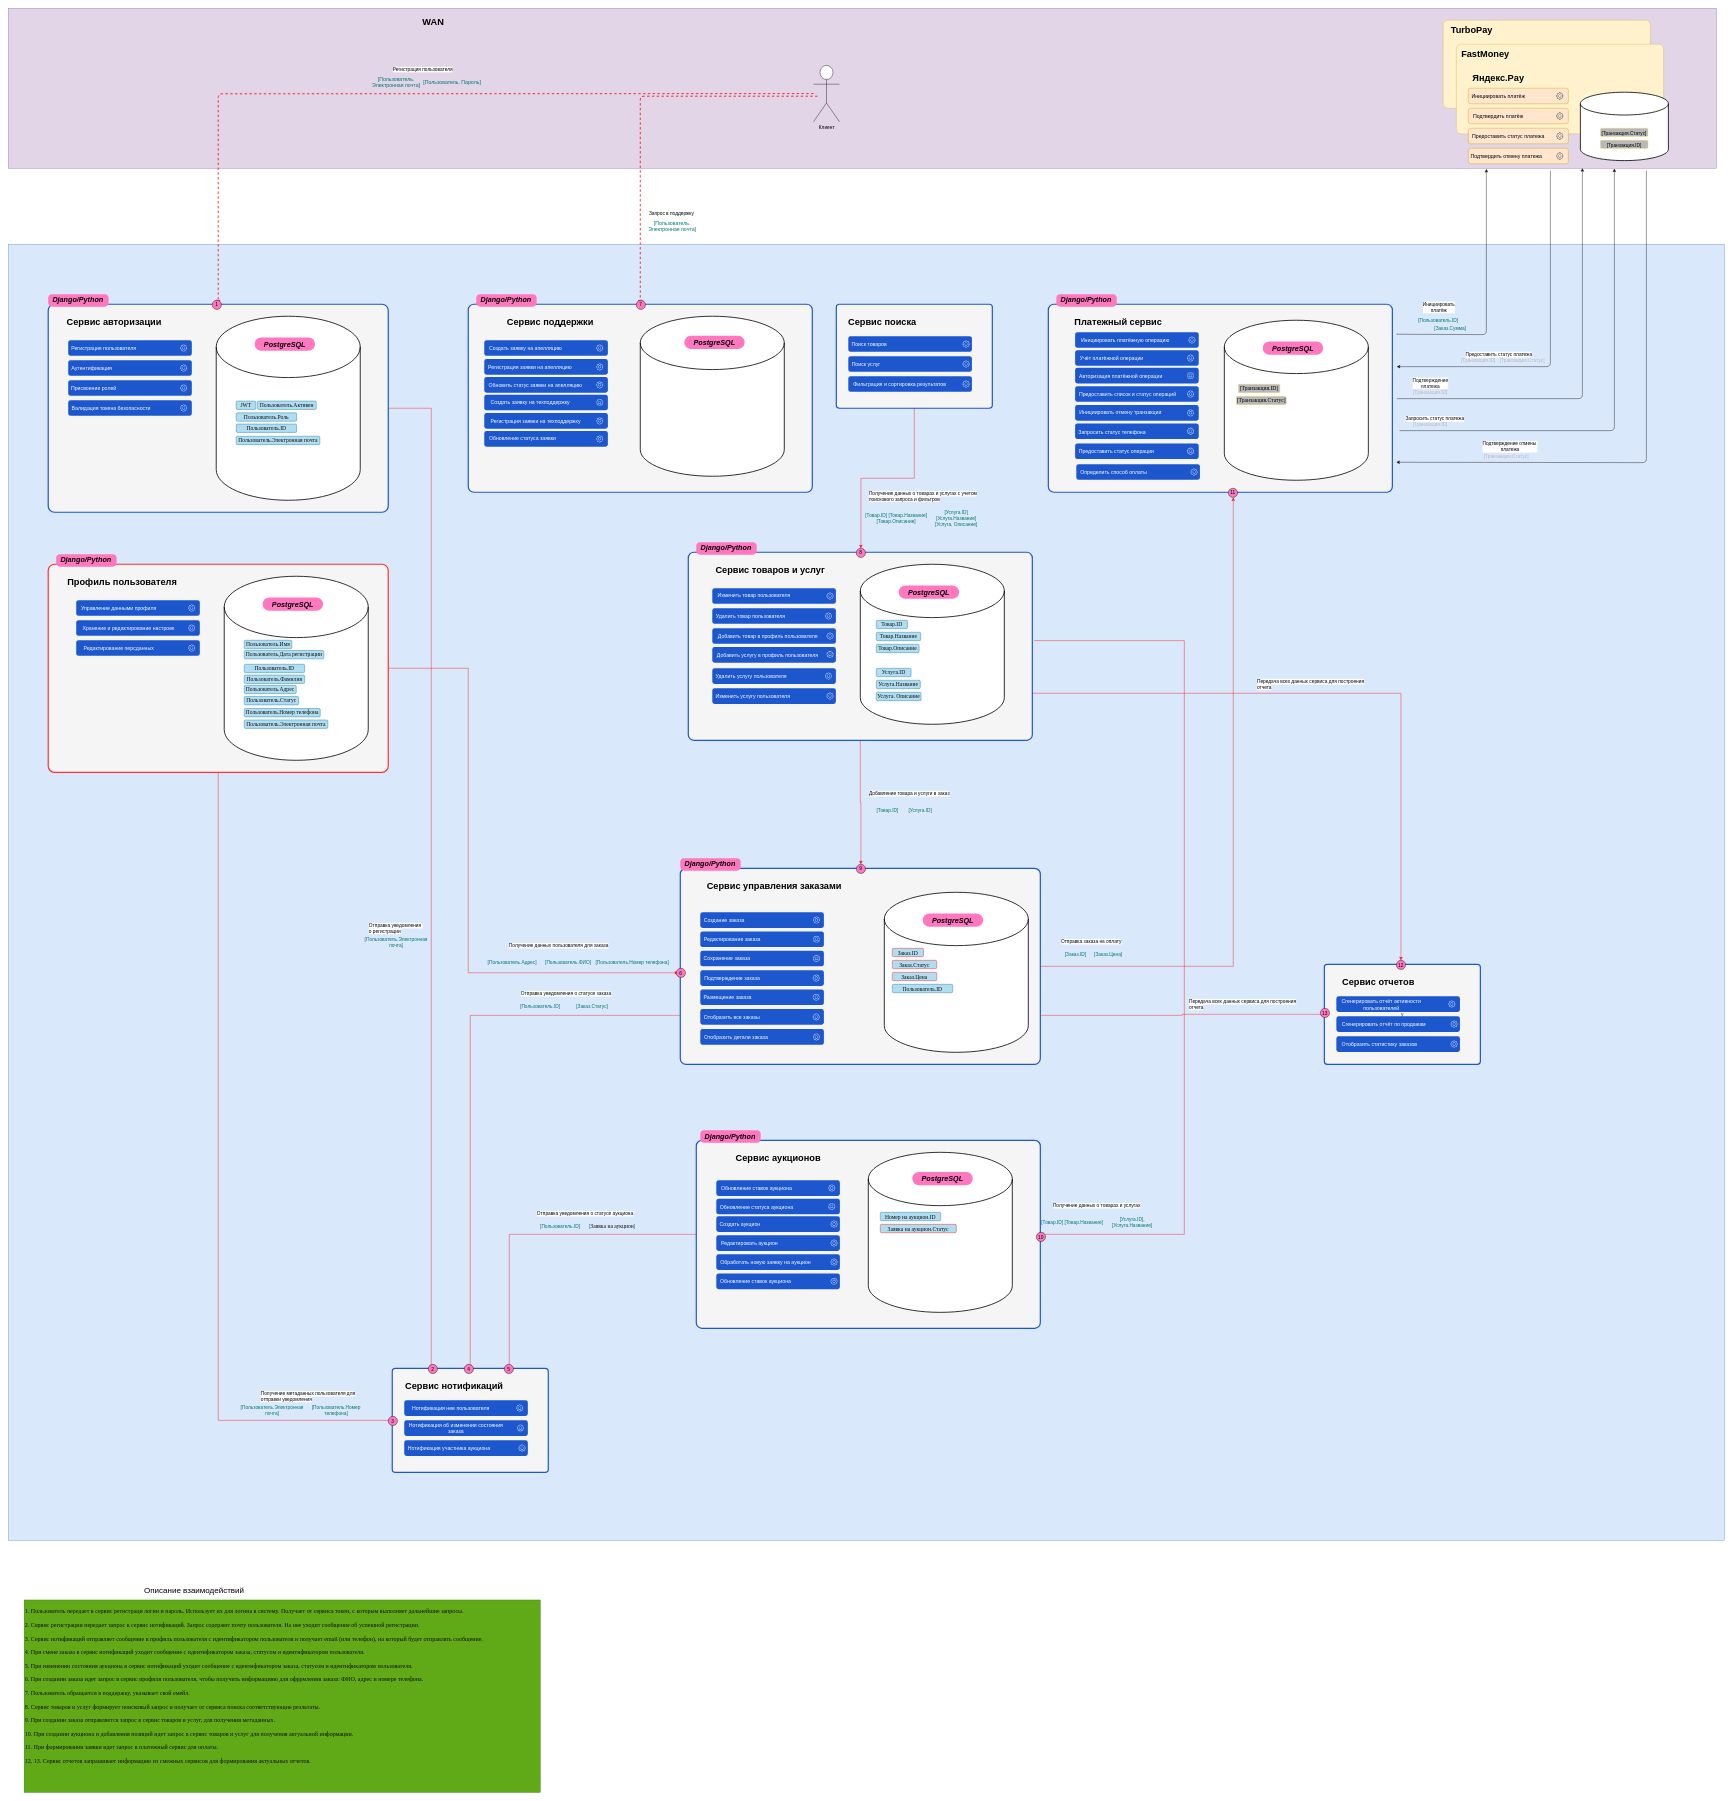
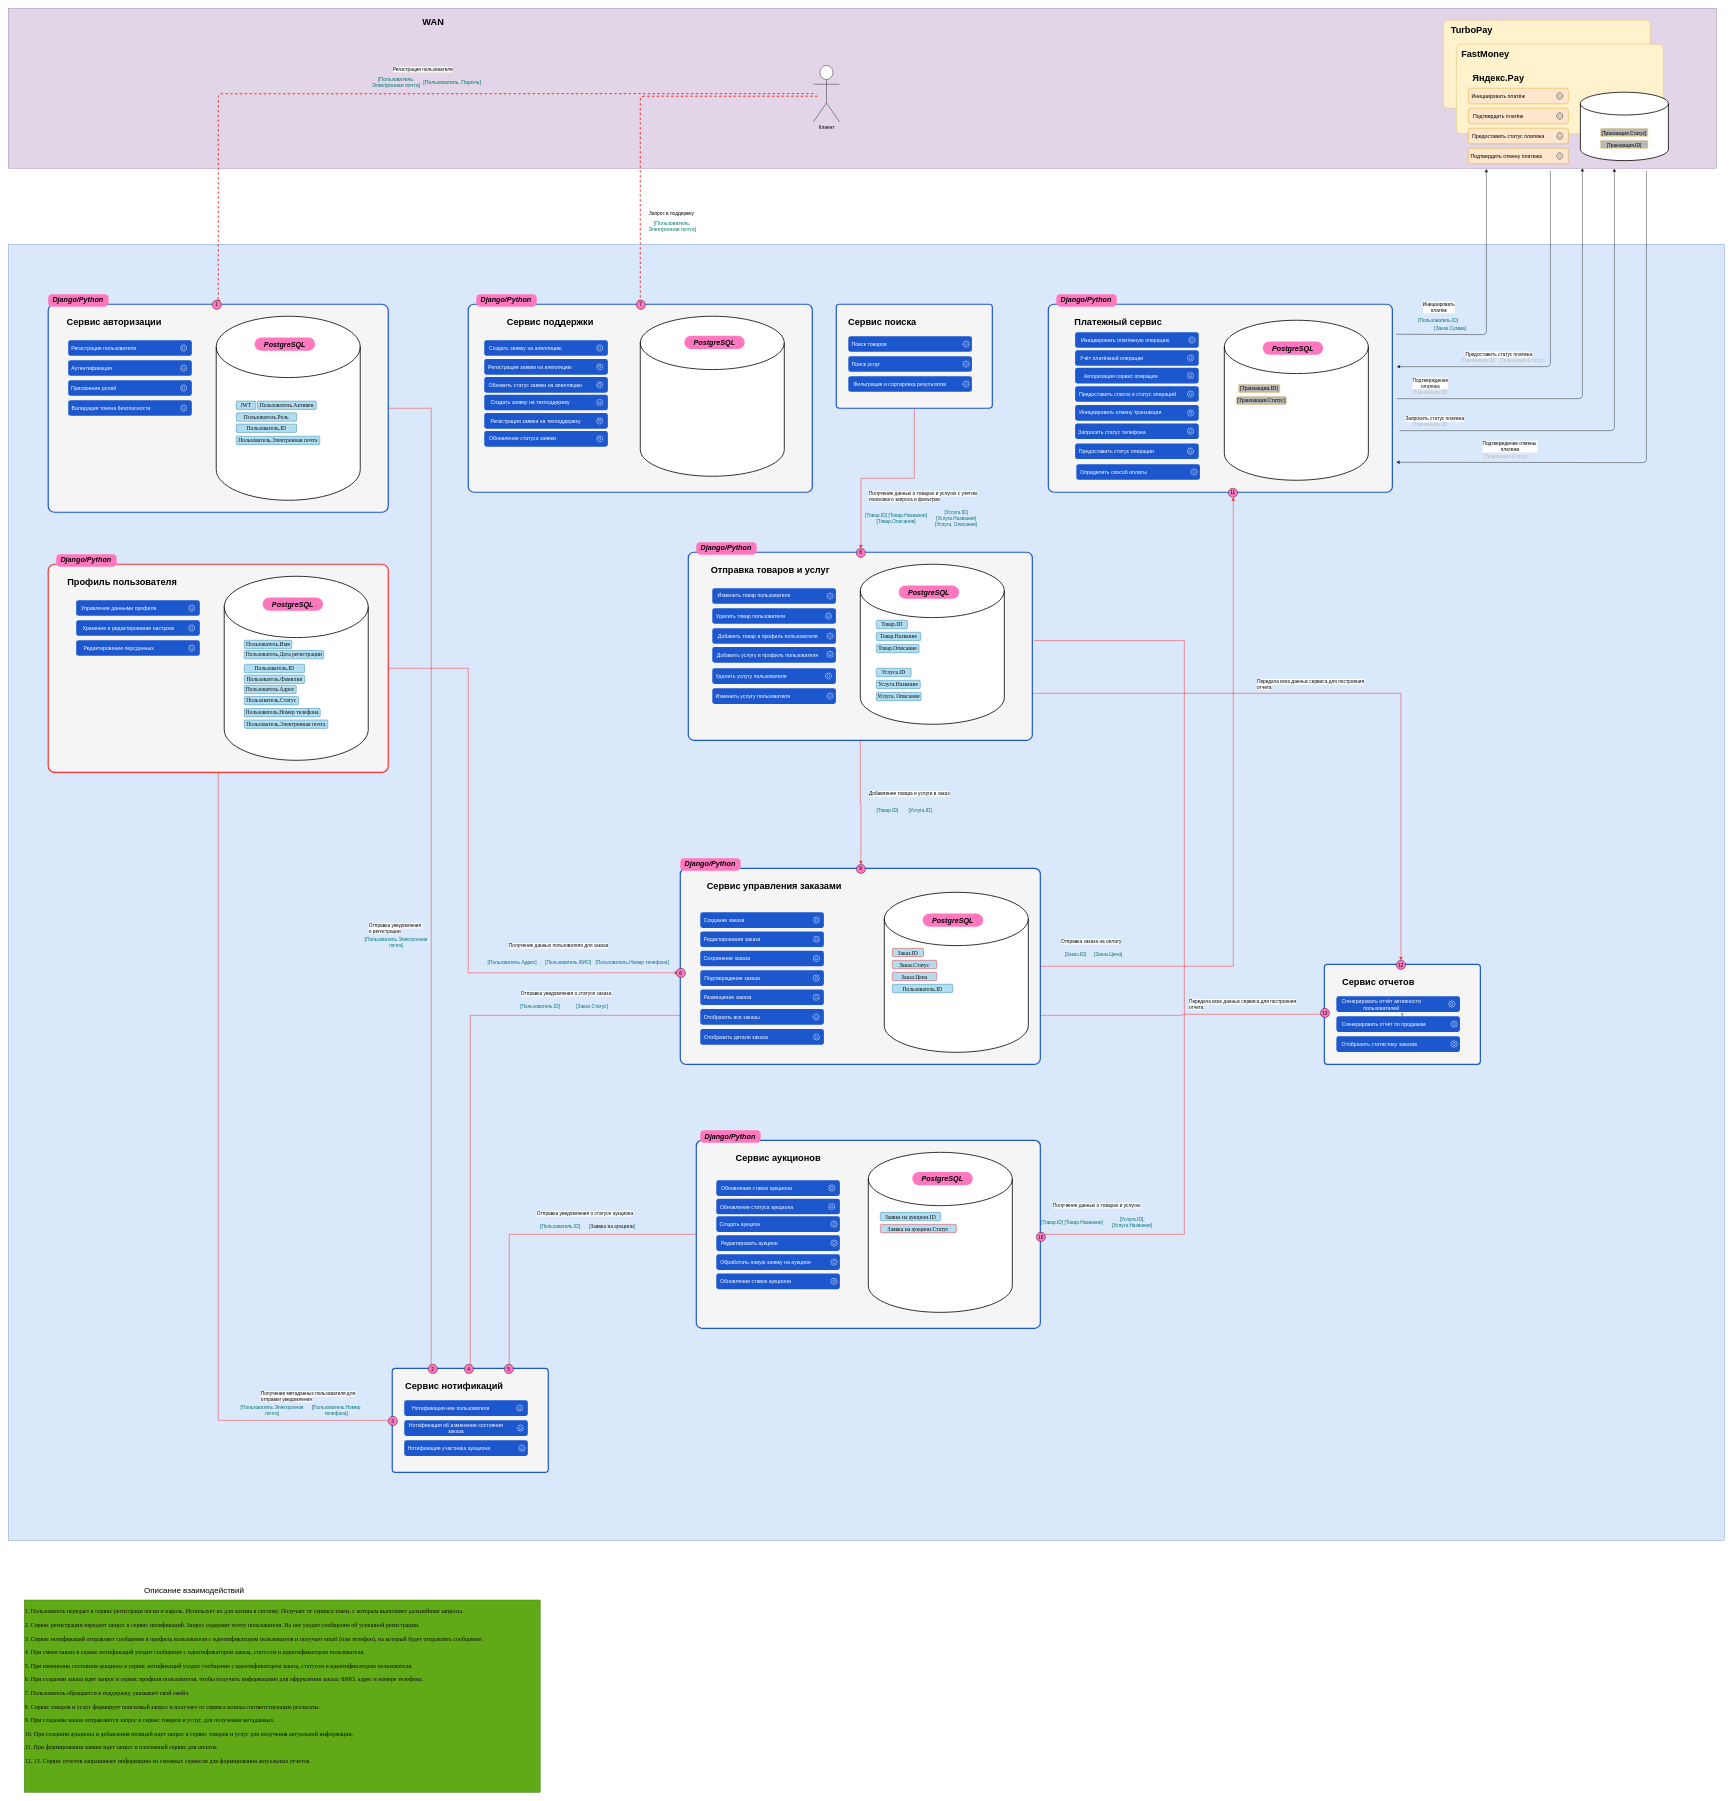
node "Авторизация платёжной операции": label "Авторизация платёжной операции" -> "Авторизация сервис операции"
node "Сервис товаров и услуг": label "Сервис товаров и услуг" -> "Отправка товаров и услуг"
node "Номер на аукцион.ID": label "Номер на аукцион.ID" -> "Заявка на аукцион.ID"
